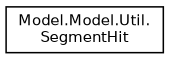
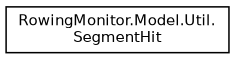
node "Model.Model.Util. SegmentHit": label "Model.Model.Util. SegmentHit" -> "RowingMonitor.Model.Util. SegmentHit"
